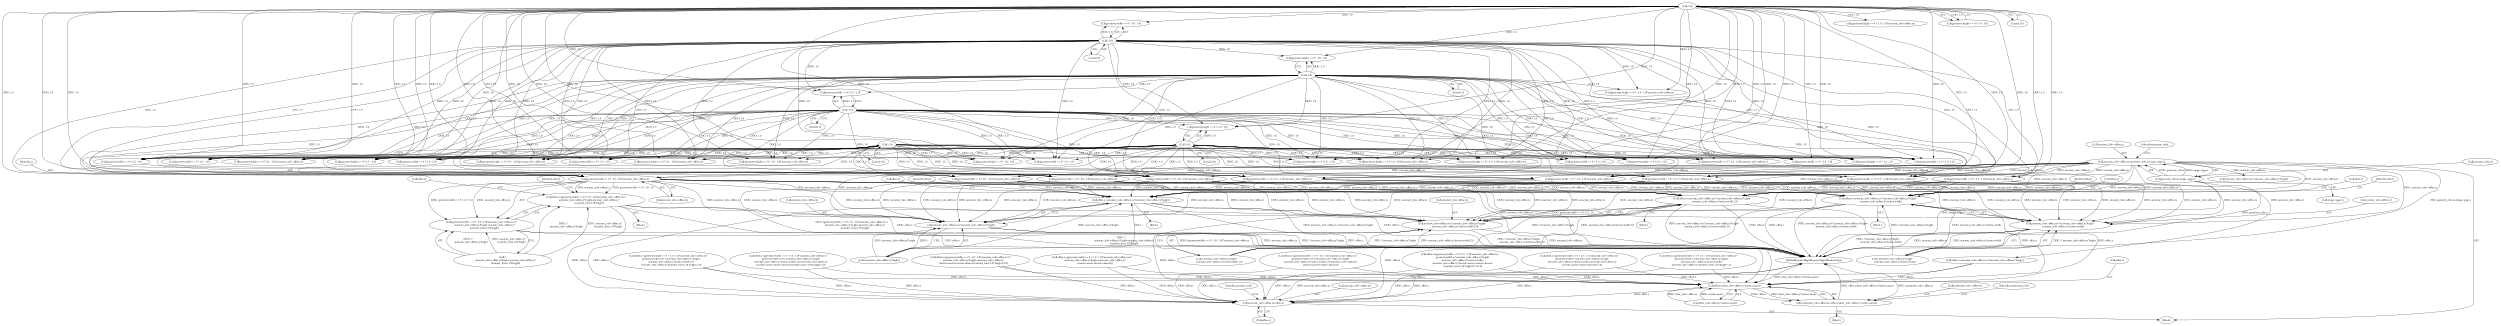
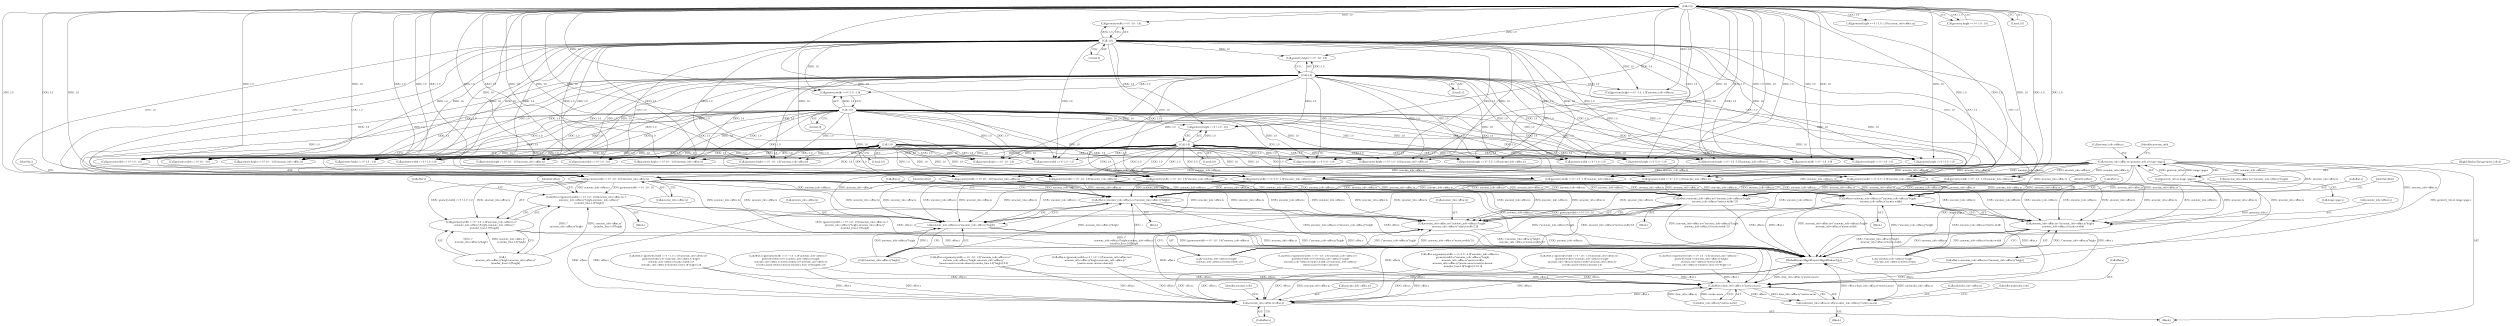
node "(Call,geometry_info.xi)": label "(Call,geometry_info.xi)" -> "(MagickBooleanType,geometry_info.xi)"
